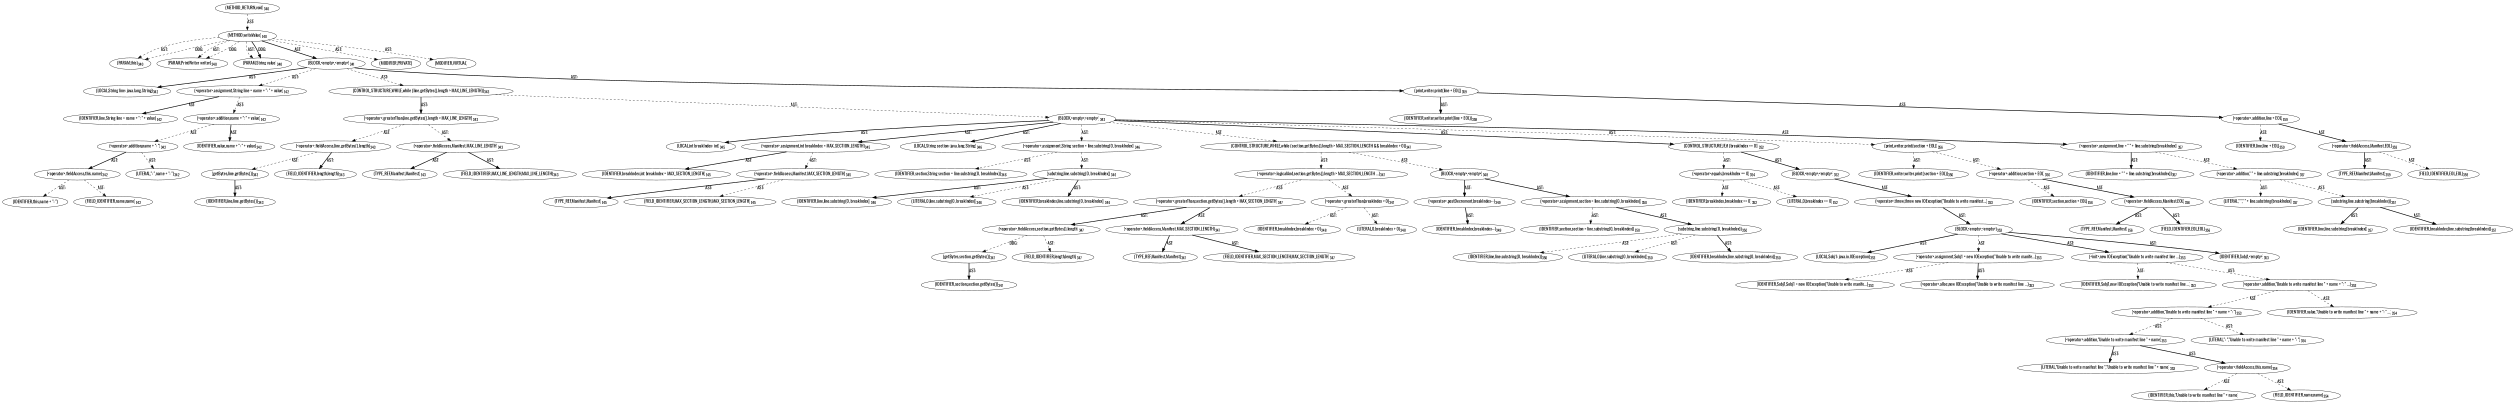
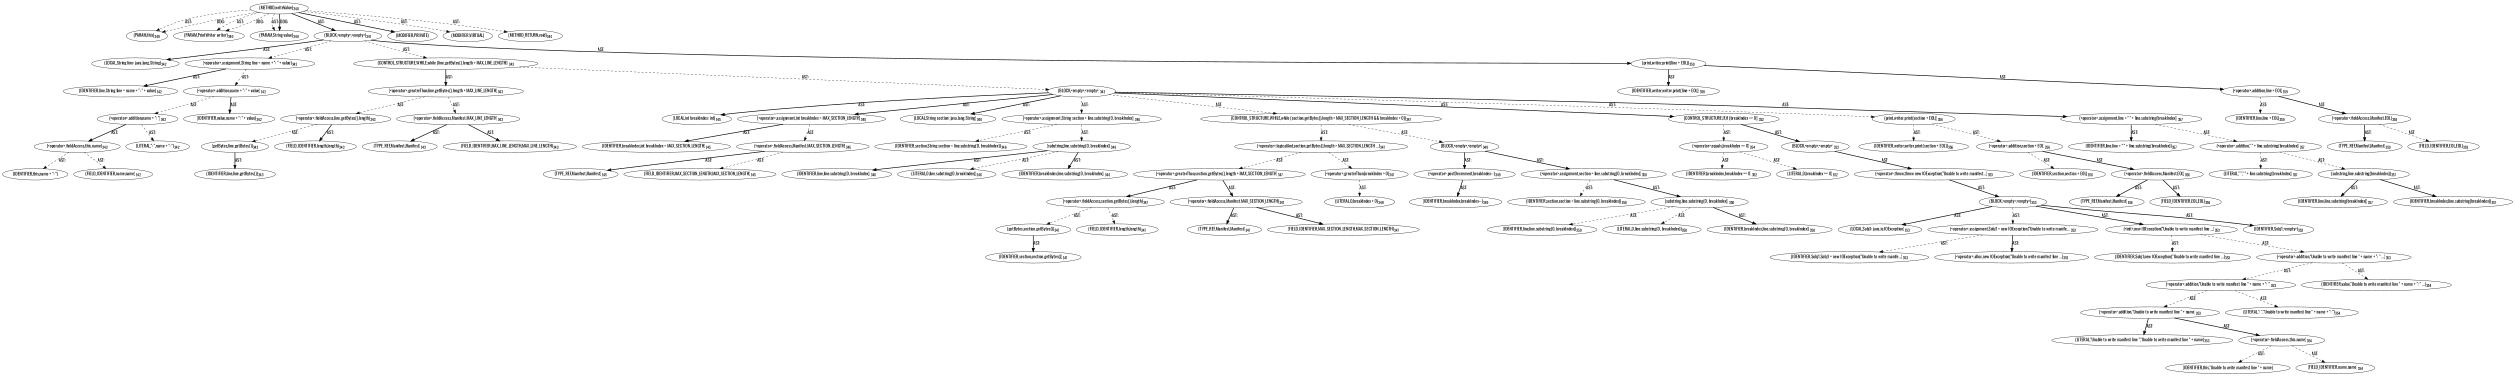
edge "(METHOD_RETURN,void)" -> "(METHOD,writeValue)": reversed
edge "(METHOD,writeValue)" -> "(MODIFIER,PRIVATE)": style dashed -> bold
node "(IDENTIFIER,breakIndex,breakIndex > 0)": removed
edge "(<operator>.fieldAccess,section.getBytes().length)" -> "(getBytes,section.getBytes())": label "DDG: " -> "AST: "
